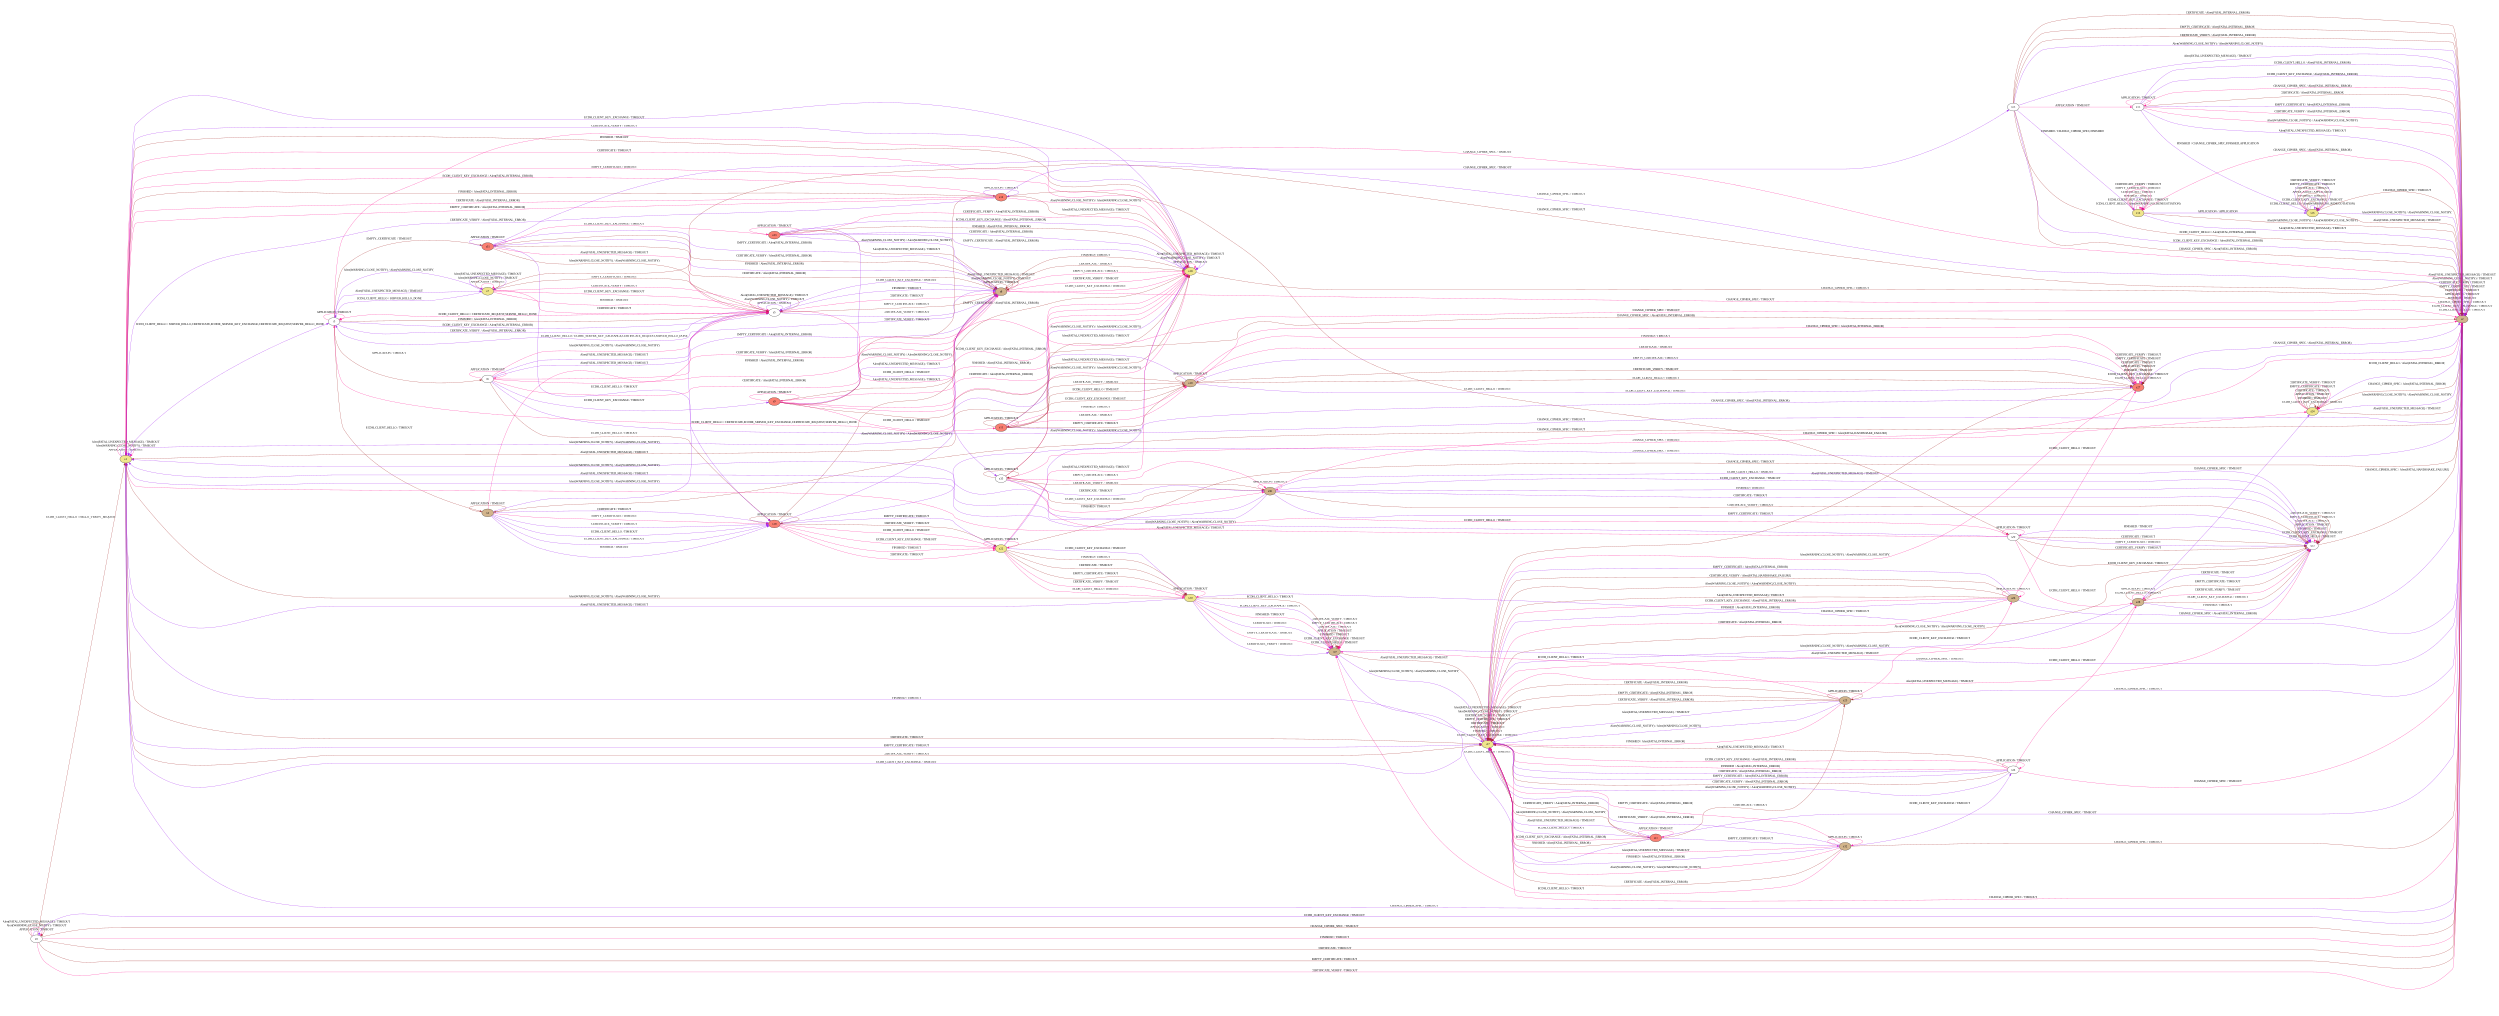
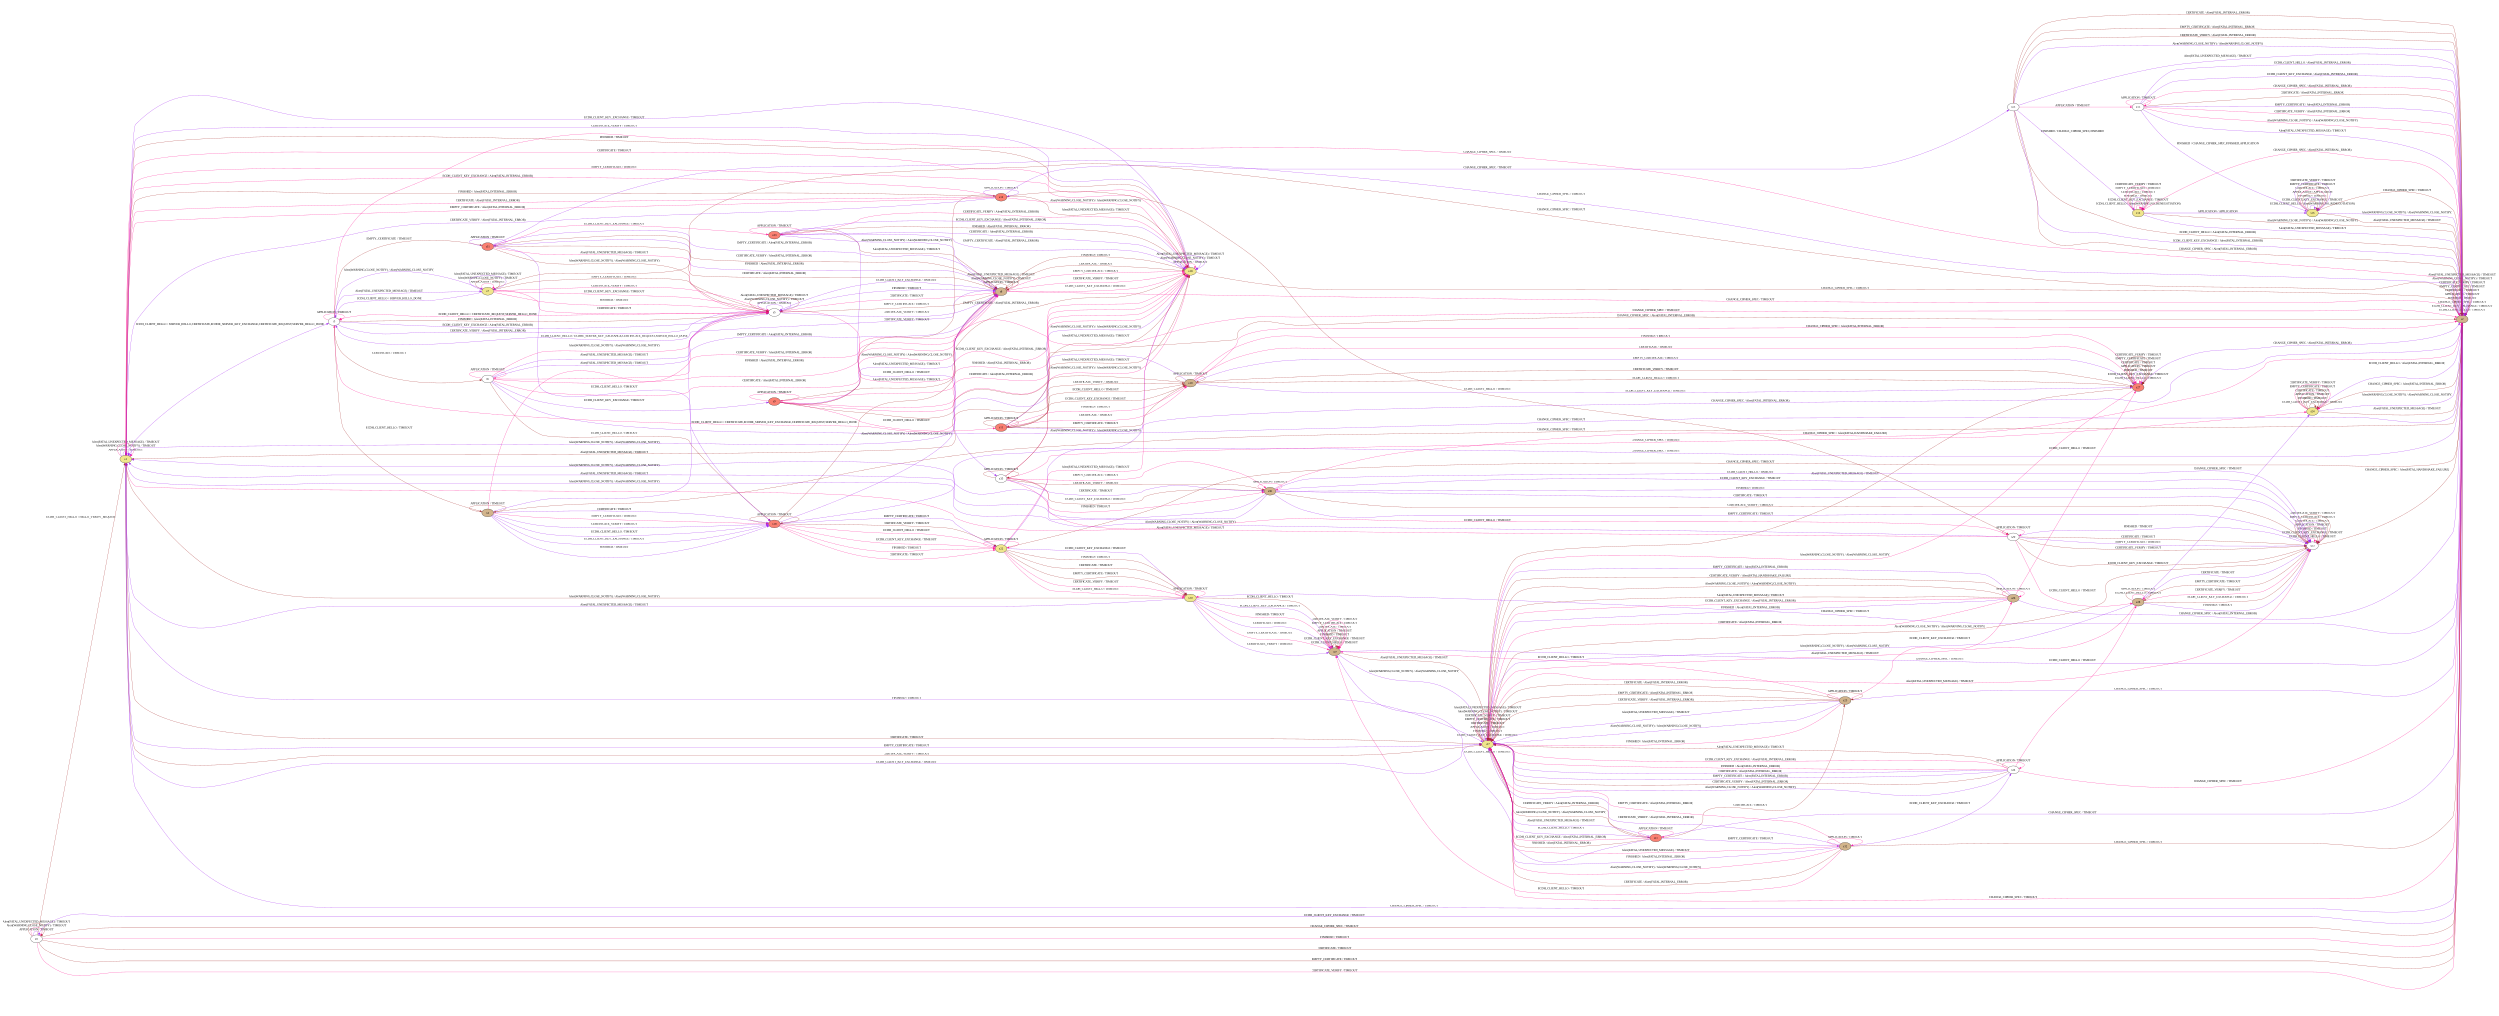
edge "s3" -> "s6": label "APPLICATION / TIMEOUT" -> "CERTIFICATE / TIMEOUT"
